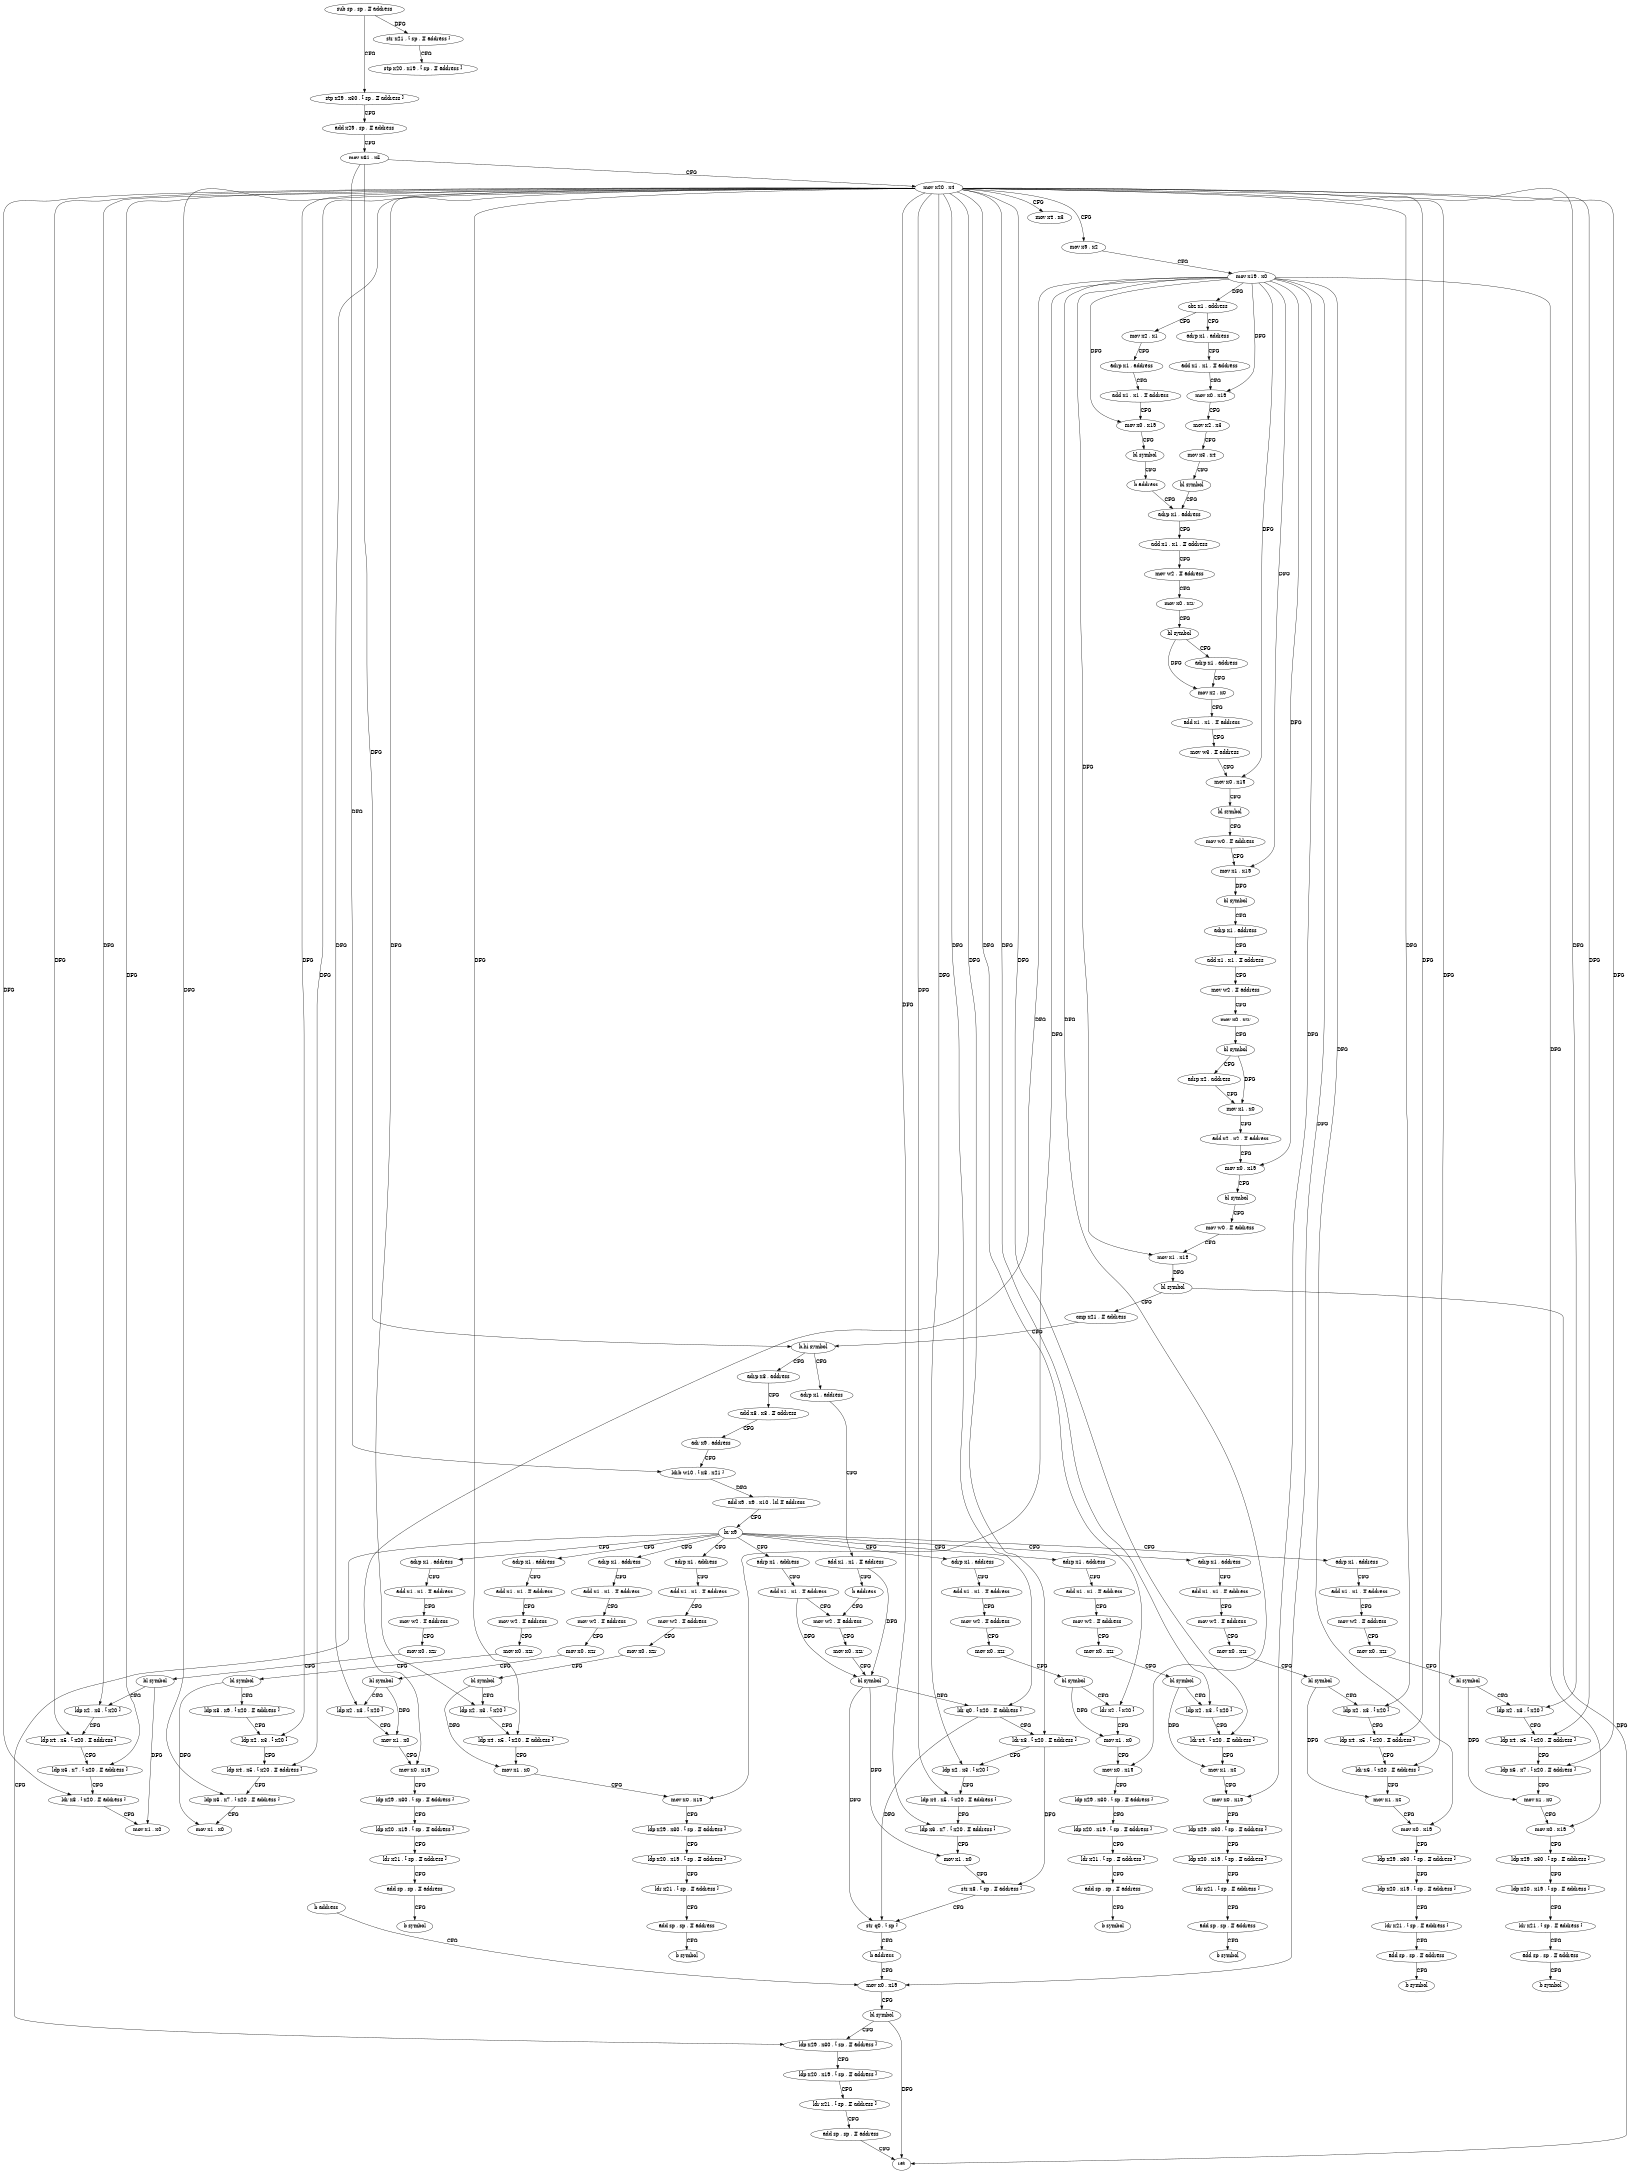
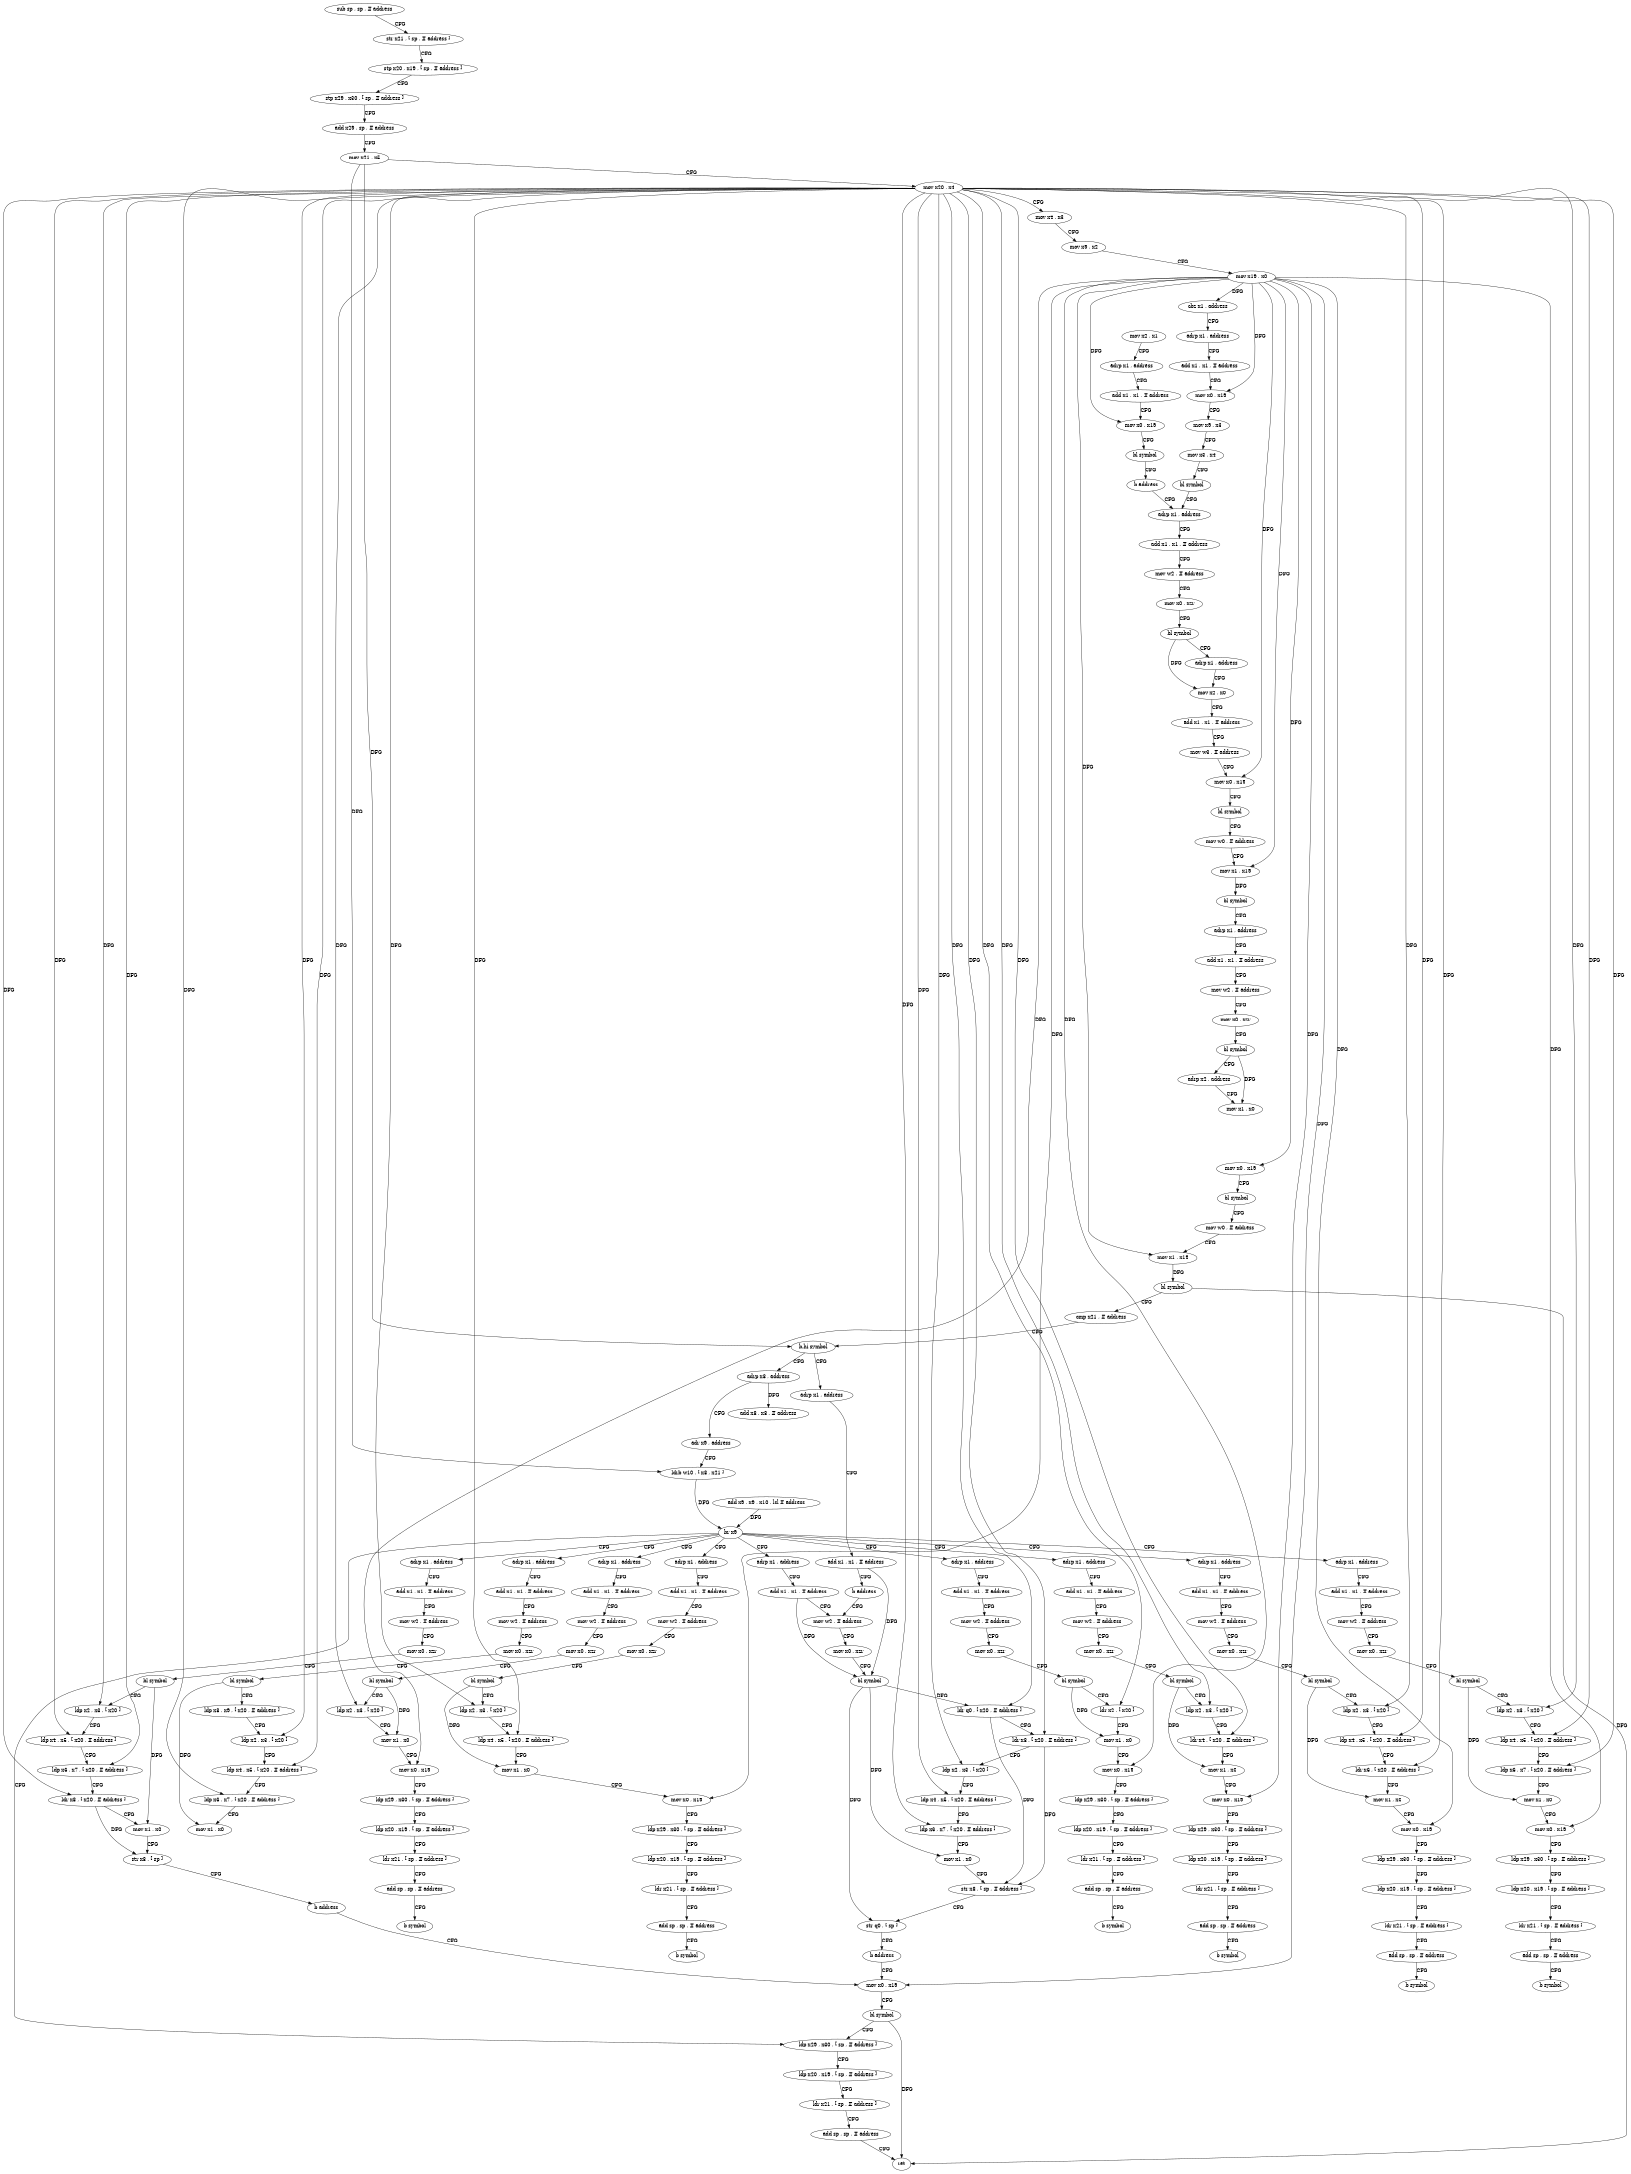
edge "sub sp , sp , # address" -> "str x21 , [ sp , # address ]": label "DFG" -> "CFG"
edge "sub sp , sp , # address" -> "stp x29 , x30 , [ sp , # address ]": now "stp x20 , x19 , [ sp , # address ]" -> "stp x29 , x30 , [ sp , # address ]"
node "mov x61 , x5": label "mov x61 , x5" -> "mov x21 , x5"
edge "mov x20 , x4" -> "mov x9 , x2": now "mov x4 , x3" -> "mov x9 , x2"
edge "cbz x1 , address" -> "mov x2 , x1": removed, label "CFG"
node "mov x2 , x3": label "mov x2 , x3" -> "mov x9 , x3"
node "add x2 , x2 , # address": removed
edge "adrp x8 , address" -> "add x8 , x8 , # address": label "CFG" -> "DFG"
edge "add x8 , x8 , # address" -> "adr x9 , address": now "adrp x8 , address" -> "adr x9 , address"
edge "ldrb w10 , [ x8 , x21 ]" -> "add x9 , x9 , x10 , lsl # address": now "ldrb w10 , [ x8 , x21 ]" -> "br x9"
edge "add x9 , x9 , x10 , lsl # address" -> "br x9": label "CFG" -> "DFG"
edge "ldr q0 , [ x20 , # address ]" -> "str q0 , [ sp ]": now "ldr q0 , [ x20 , # address ]" -> "str x8 , [ sp , # address ]"
node "str x8 , [ sp ]": added
